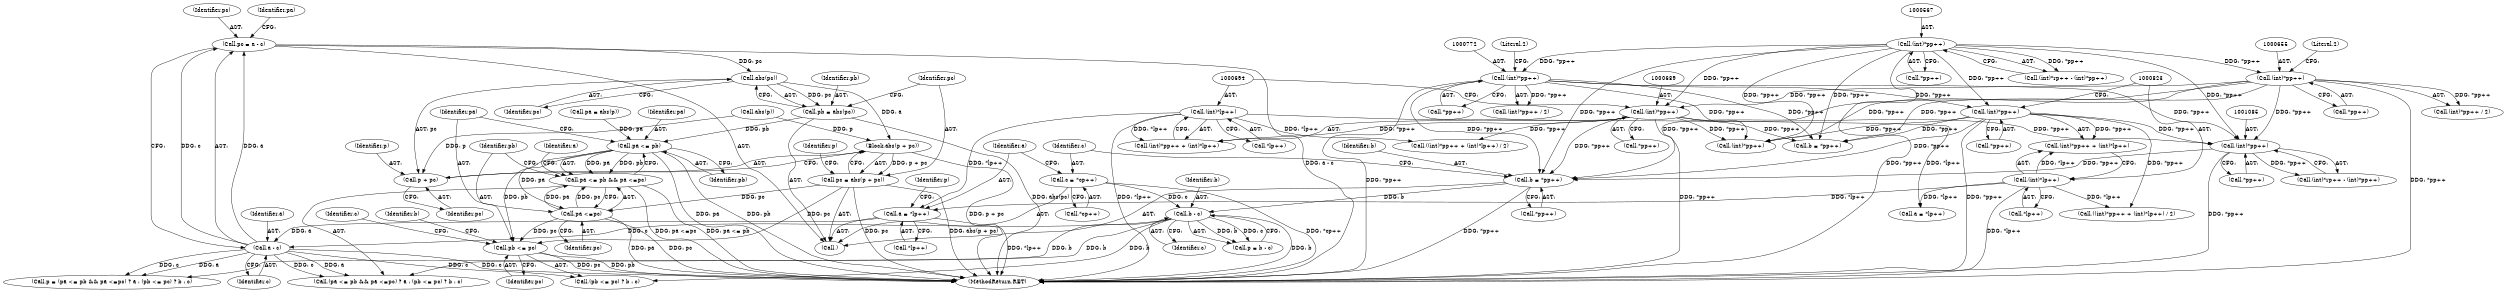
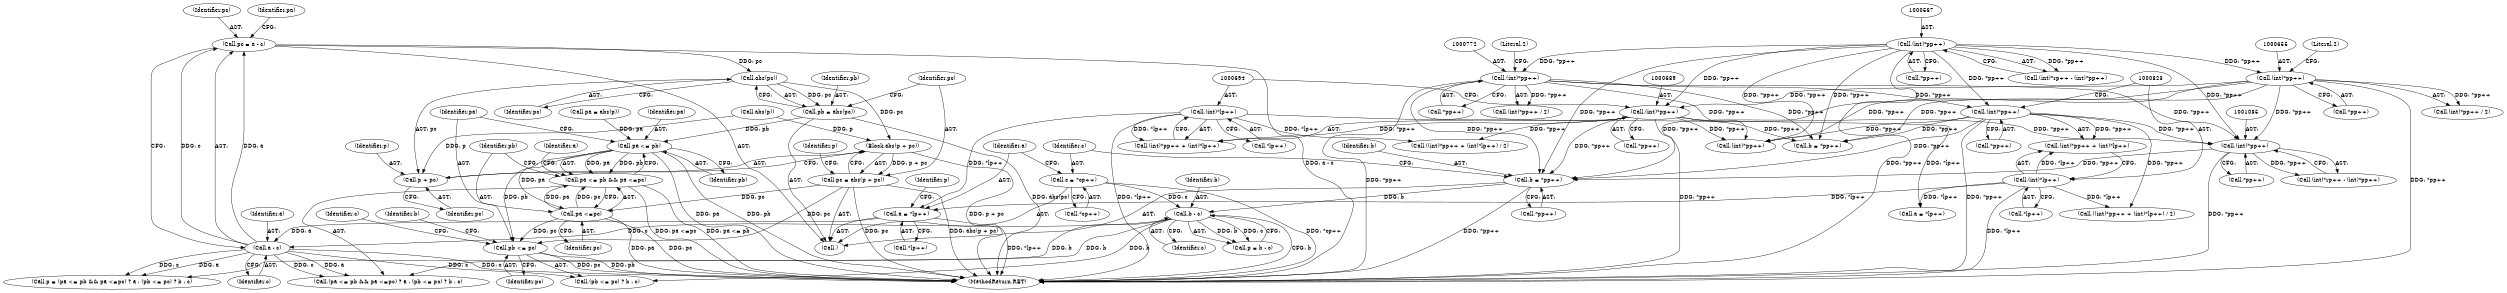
edge "(Call,abs(pc))" -> "(Block,abs(p + pc))": label "DDG: a" -> "DDG: pc"
edge "(Call,b - c)" -> "(MethodReturn,RET)": label "DDG: b" -> "CFG: b"
